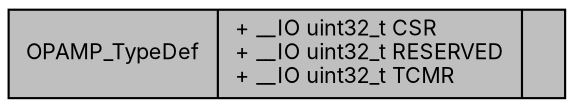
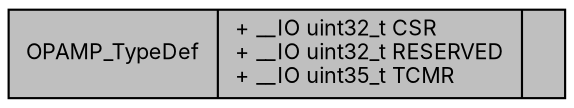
node "OPAMP_TypeDef": text "+ __IO uint32_t TCMR" -> "+ __IO uint35_t TCMR"
